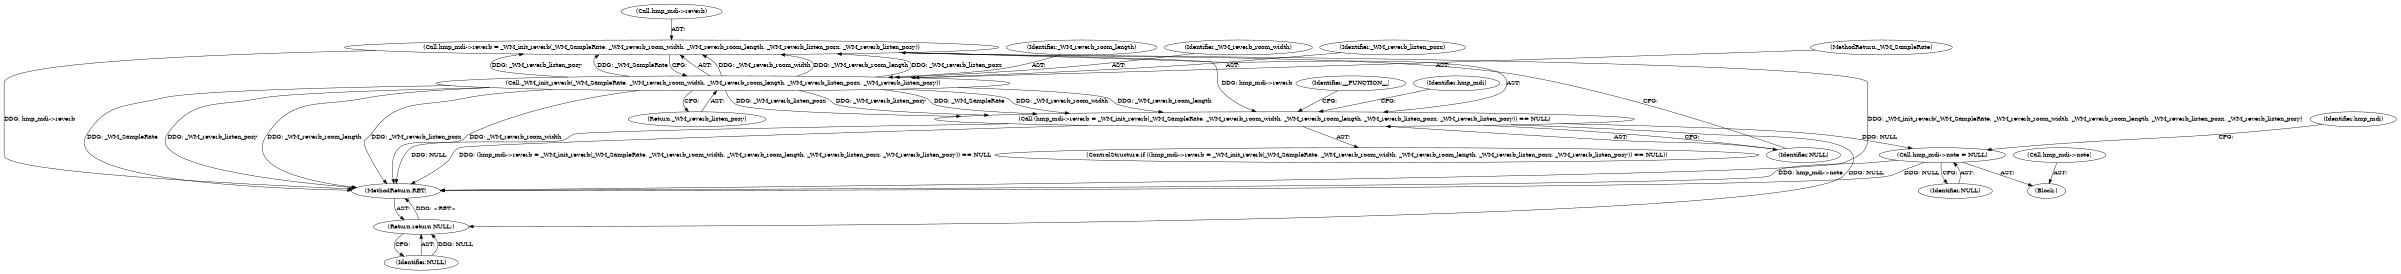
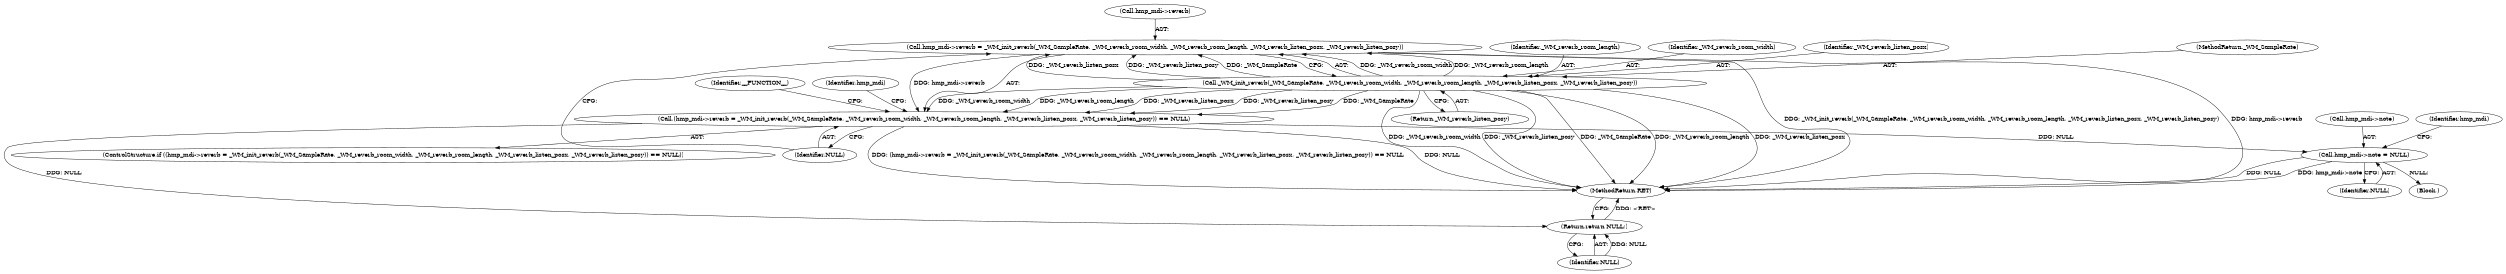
edge "(Call,hmp_mdi->note)" -> "(Block,)": now "(Call,hmp_mdi->note)" -> "(Call,hmp_mdi->note = NULL)"
edge "(Call,hmp_mdi->note = NULL)" -> "(Block,)": label "AST: " -> "NULL: "
edge "(MethodReturn,RET)" -> "(Return,return NULL;)": label "AST: " -> "CFG: "
